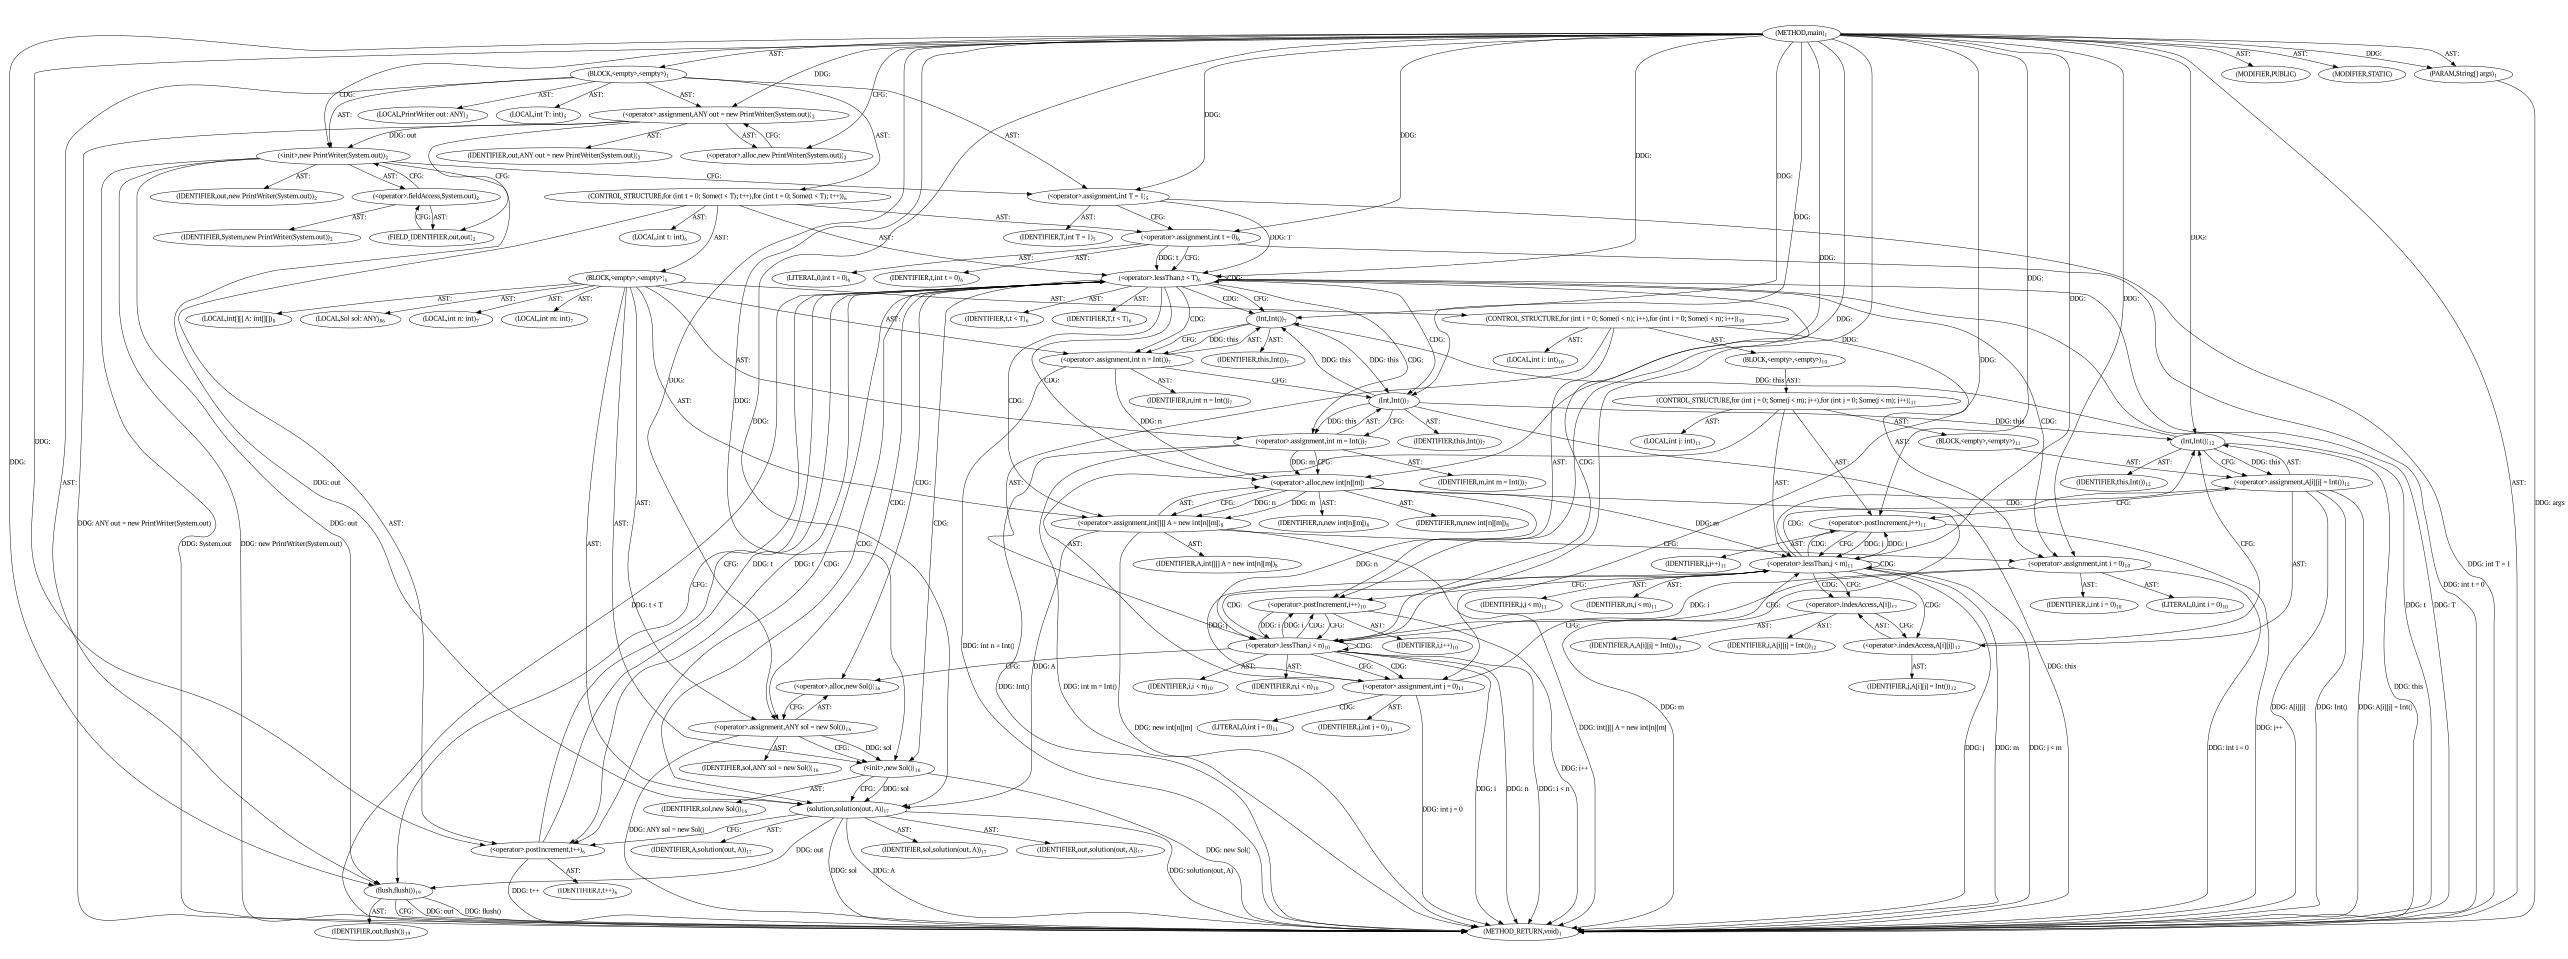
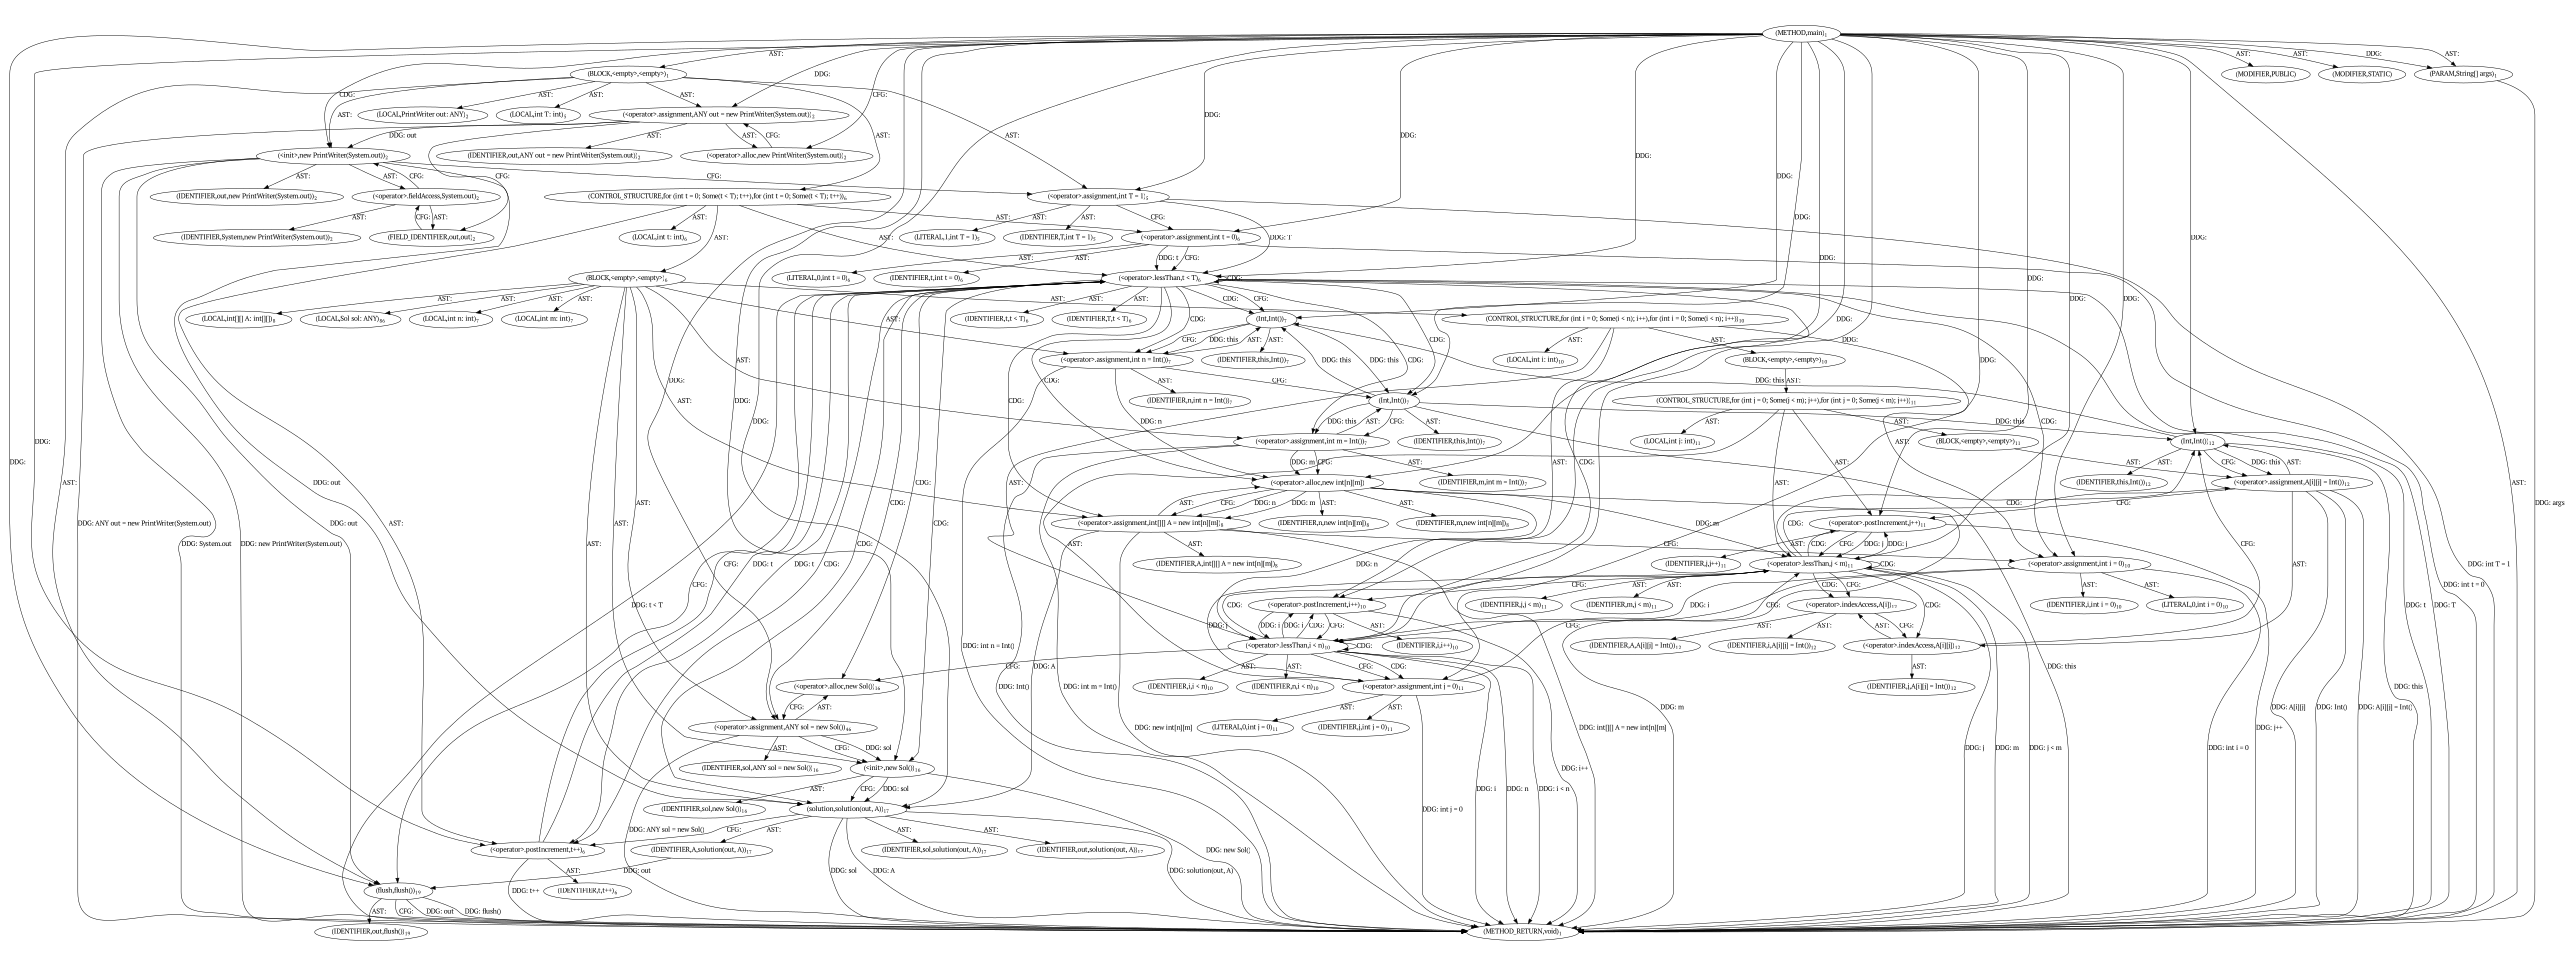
node "(LITERAL,1,int T = 1)": added
node "(IDENTIFIER,A,A[i][j] = Int())": text "92" -> "12"
edge "(<operator>.assignment,int j = 0)" -> "(LITERAL,0,int j = 0)": label "CDG: " -> "AST: "
node "(<operator>.assignment,ANY sol = new Sol())": text "16" -> "46"
edge "(solution,solution(out, A))" -> "(flush,flush())": now "(IDENTIFIER,A,solution(out, A))" -> "(flush,flush())"
